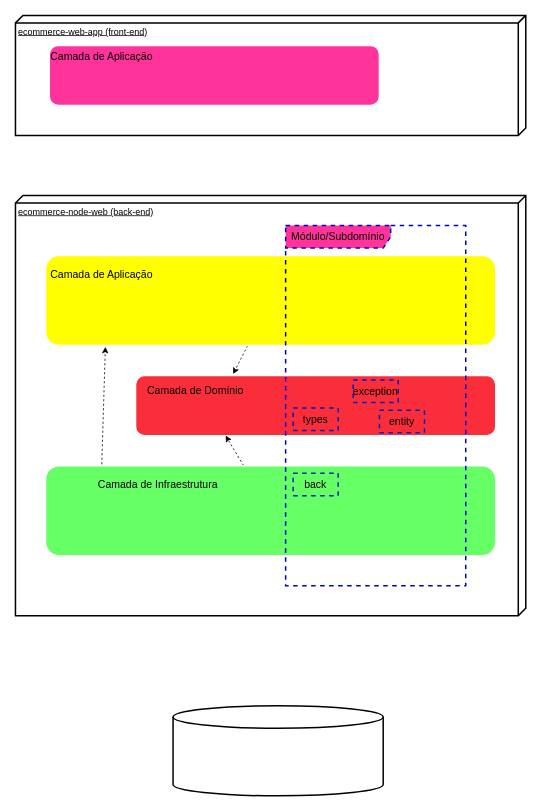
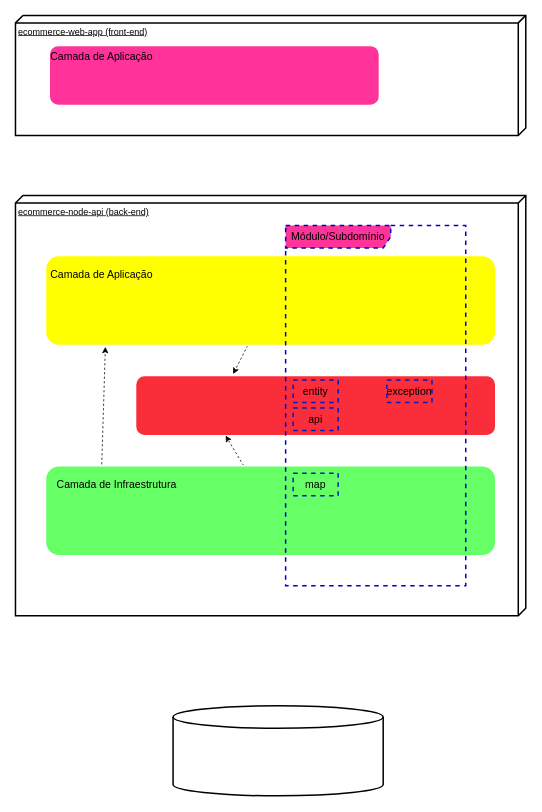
node "ecommerce-node-web (back-end)": label "ecommerce-node-web (back-end)" -> "ecommerce-node-api (back-end)"
node "Camada de Domínio": removed
node "exception": moved (375, 391) -> (409, 391)
node "types": label "types" -> "api"
node "entity": moved (402, 421) -> (315, 391)
node "Camada de Infraestrutura": moved (158, 484) -> (117, 484)
node "back": label "back" -> "map"
